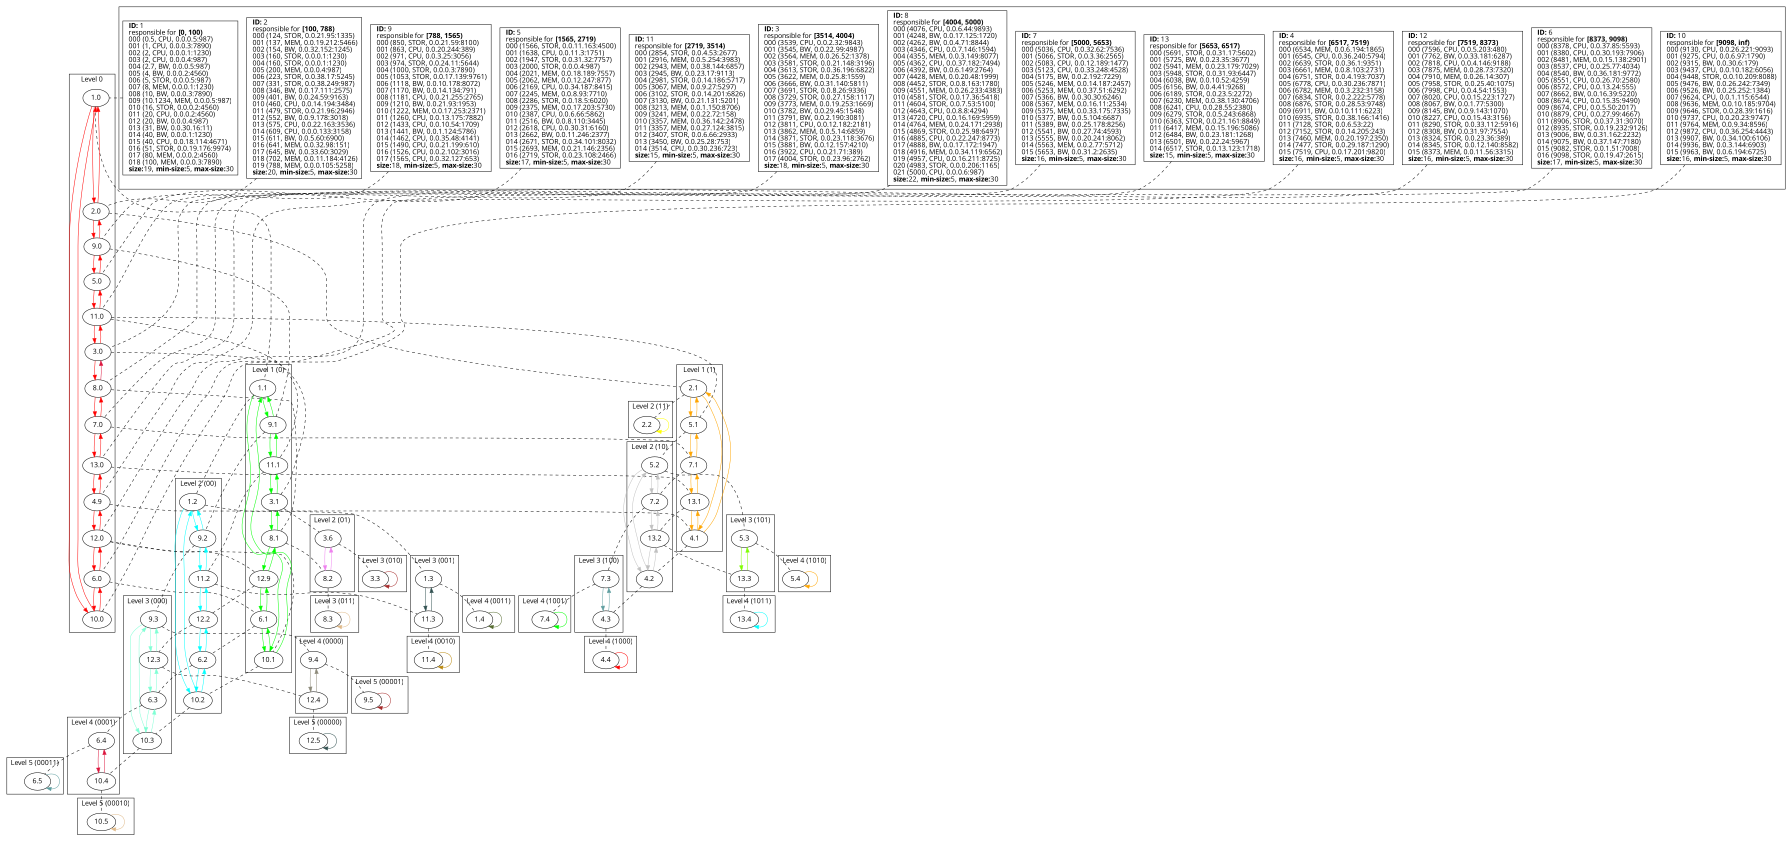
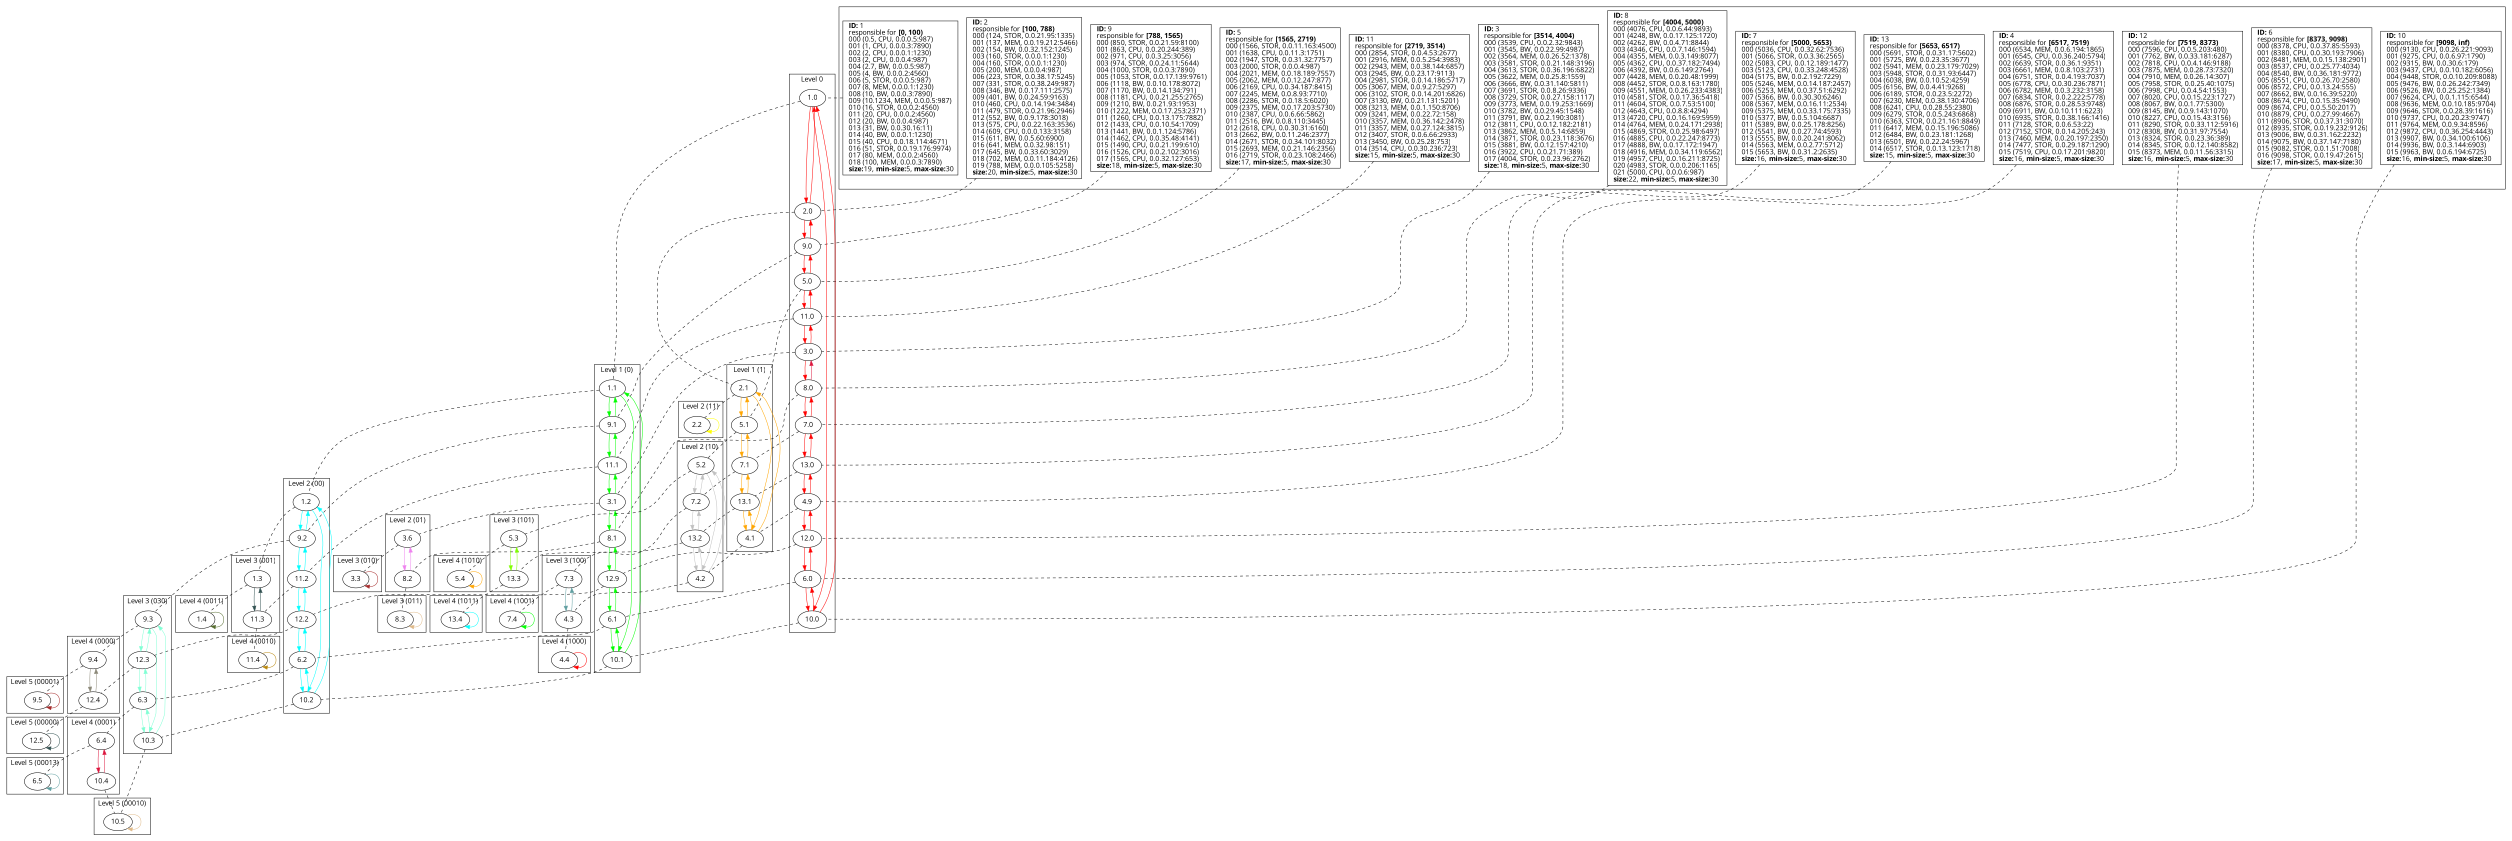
edge "11.0" -- "5.1": now "5.0" -- "5.1"
edge "12.0" -- "10.1": now "10.0" -- "10.1"
cluster "Level 3 (000)": label "Level 3 (000)" -> "Level 3 (030)"
edge "10.3" -- "10.4": now "10.3" -- "10.5"
cluster "Level 5 (00011)": label "Level 5 (00011)" -> "Level 5 (00013)"
